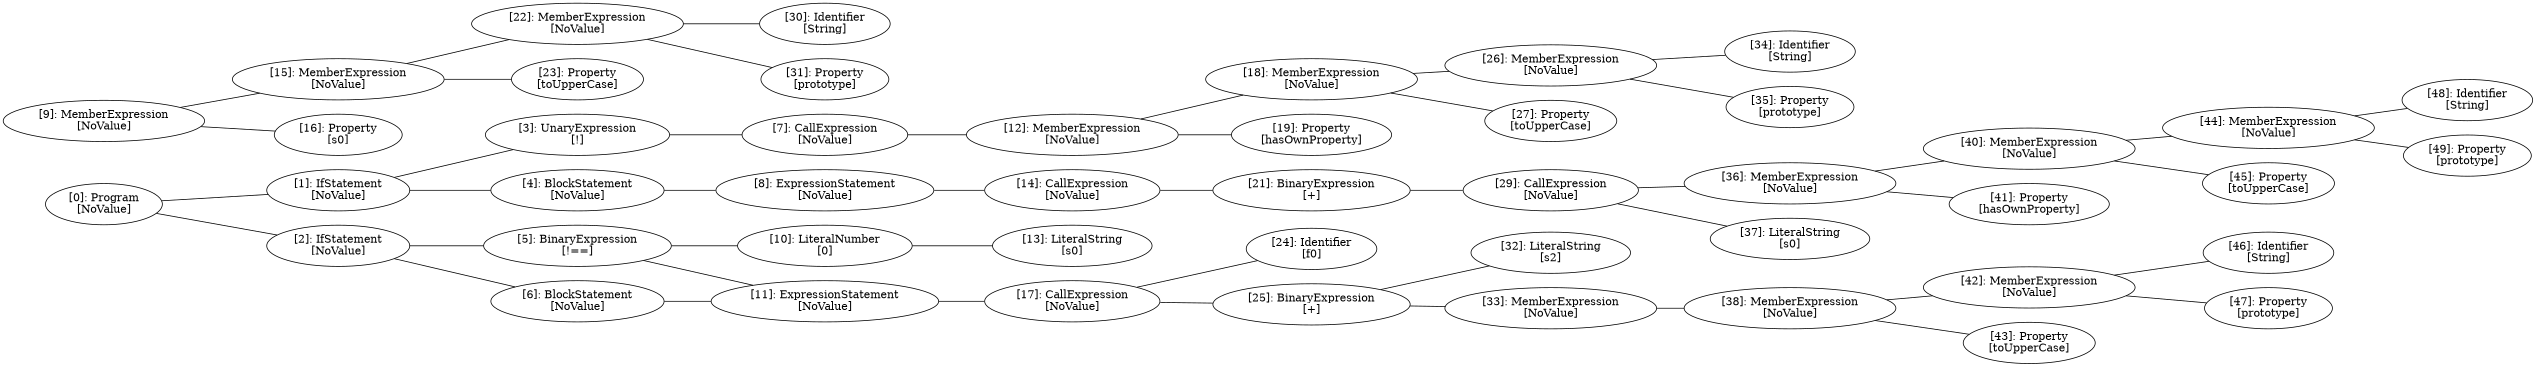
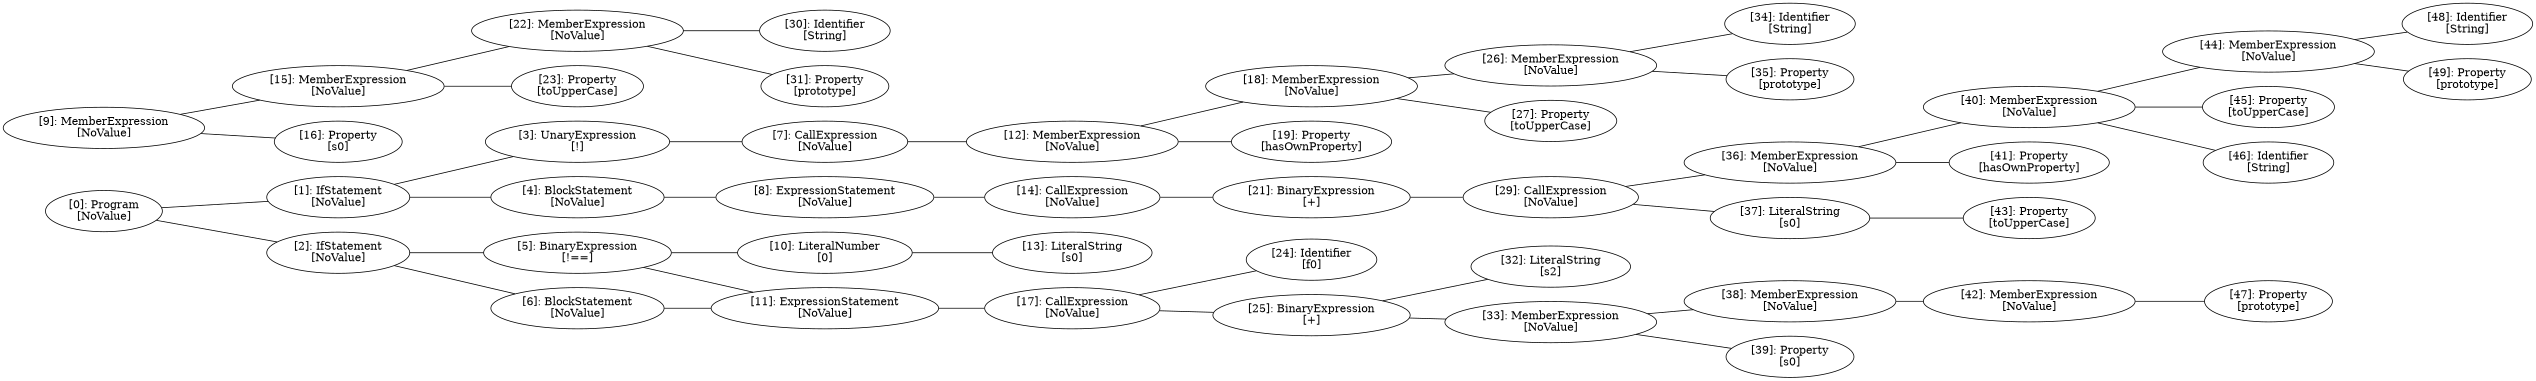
edge "[46]: Identifier [String]" -- "[42]: MemberExpression [NoValue]": now "[46]: Identifier [String]" -- "[40]: MemberExpression [NoValue]"
edge "[38]: MemberExpression [NoValue]" -- "[43]: Property [toUpperCase]": now "[37]: LiteralString [s0]" -- "[43]: Property [toUpperCase]"
node "[39]: Property [s0]": added
